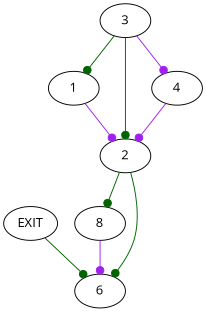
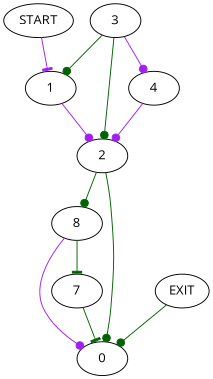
node "START": added
node "7": added
node "6": label "6" -> "0"
